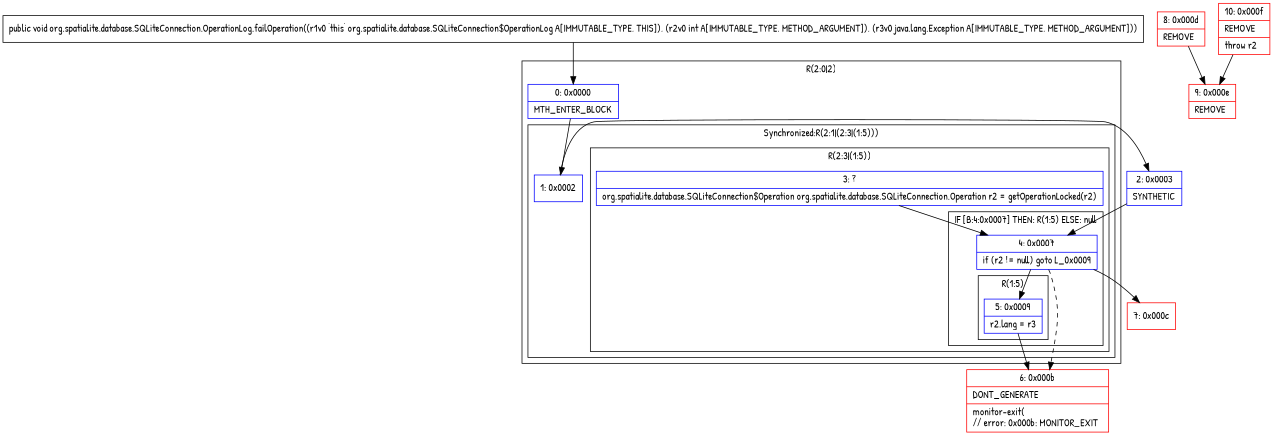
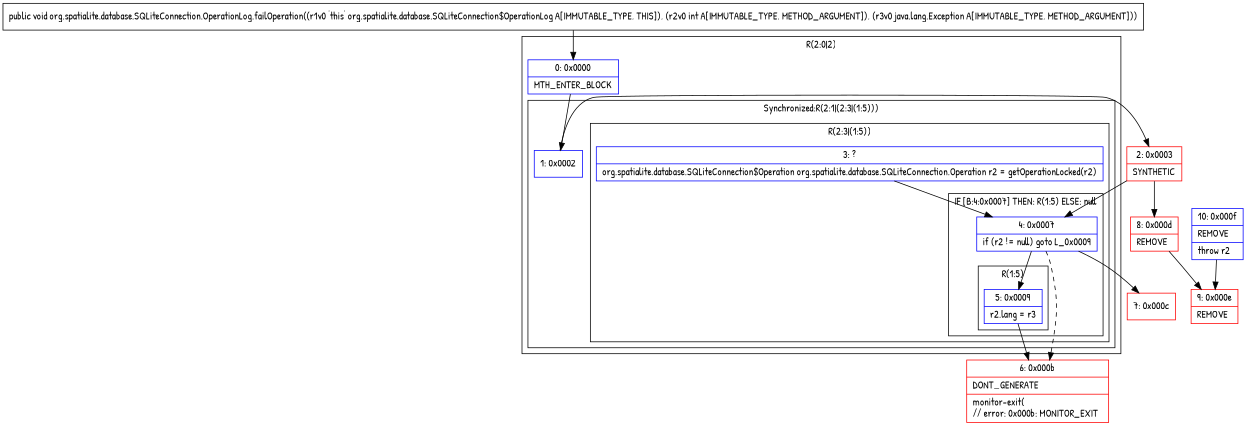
node "10: 0x000f": color red -> blue
node "2: 0x0003": color blue -> red
edge "2: 0x0003" -> "8: 0x000d": added
